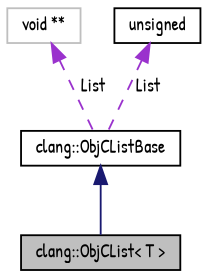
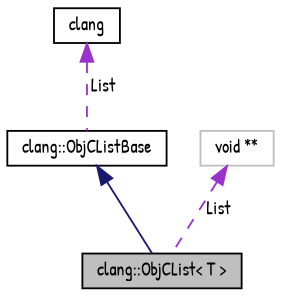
node "unsigned": label "unsigned" -> "clang"
edge "clang::ObjCListBase" -> "void **": now "clang::ObjCList< T >" -> "void **"
